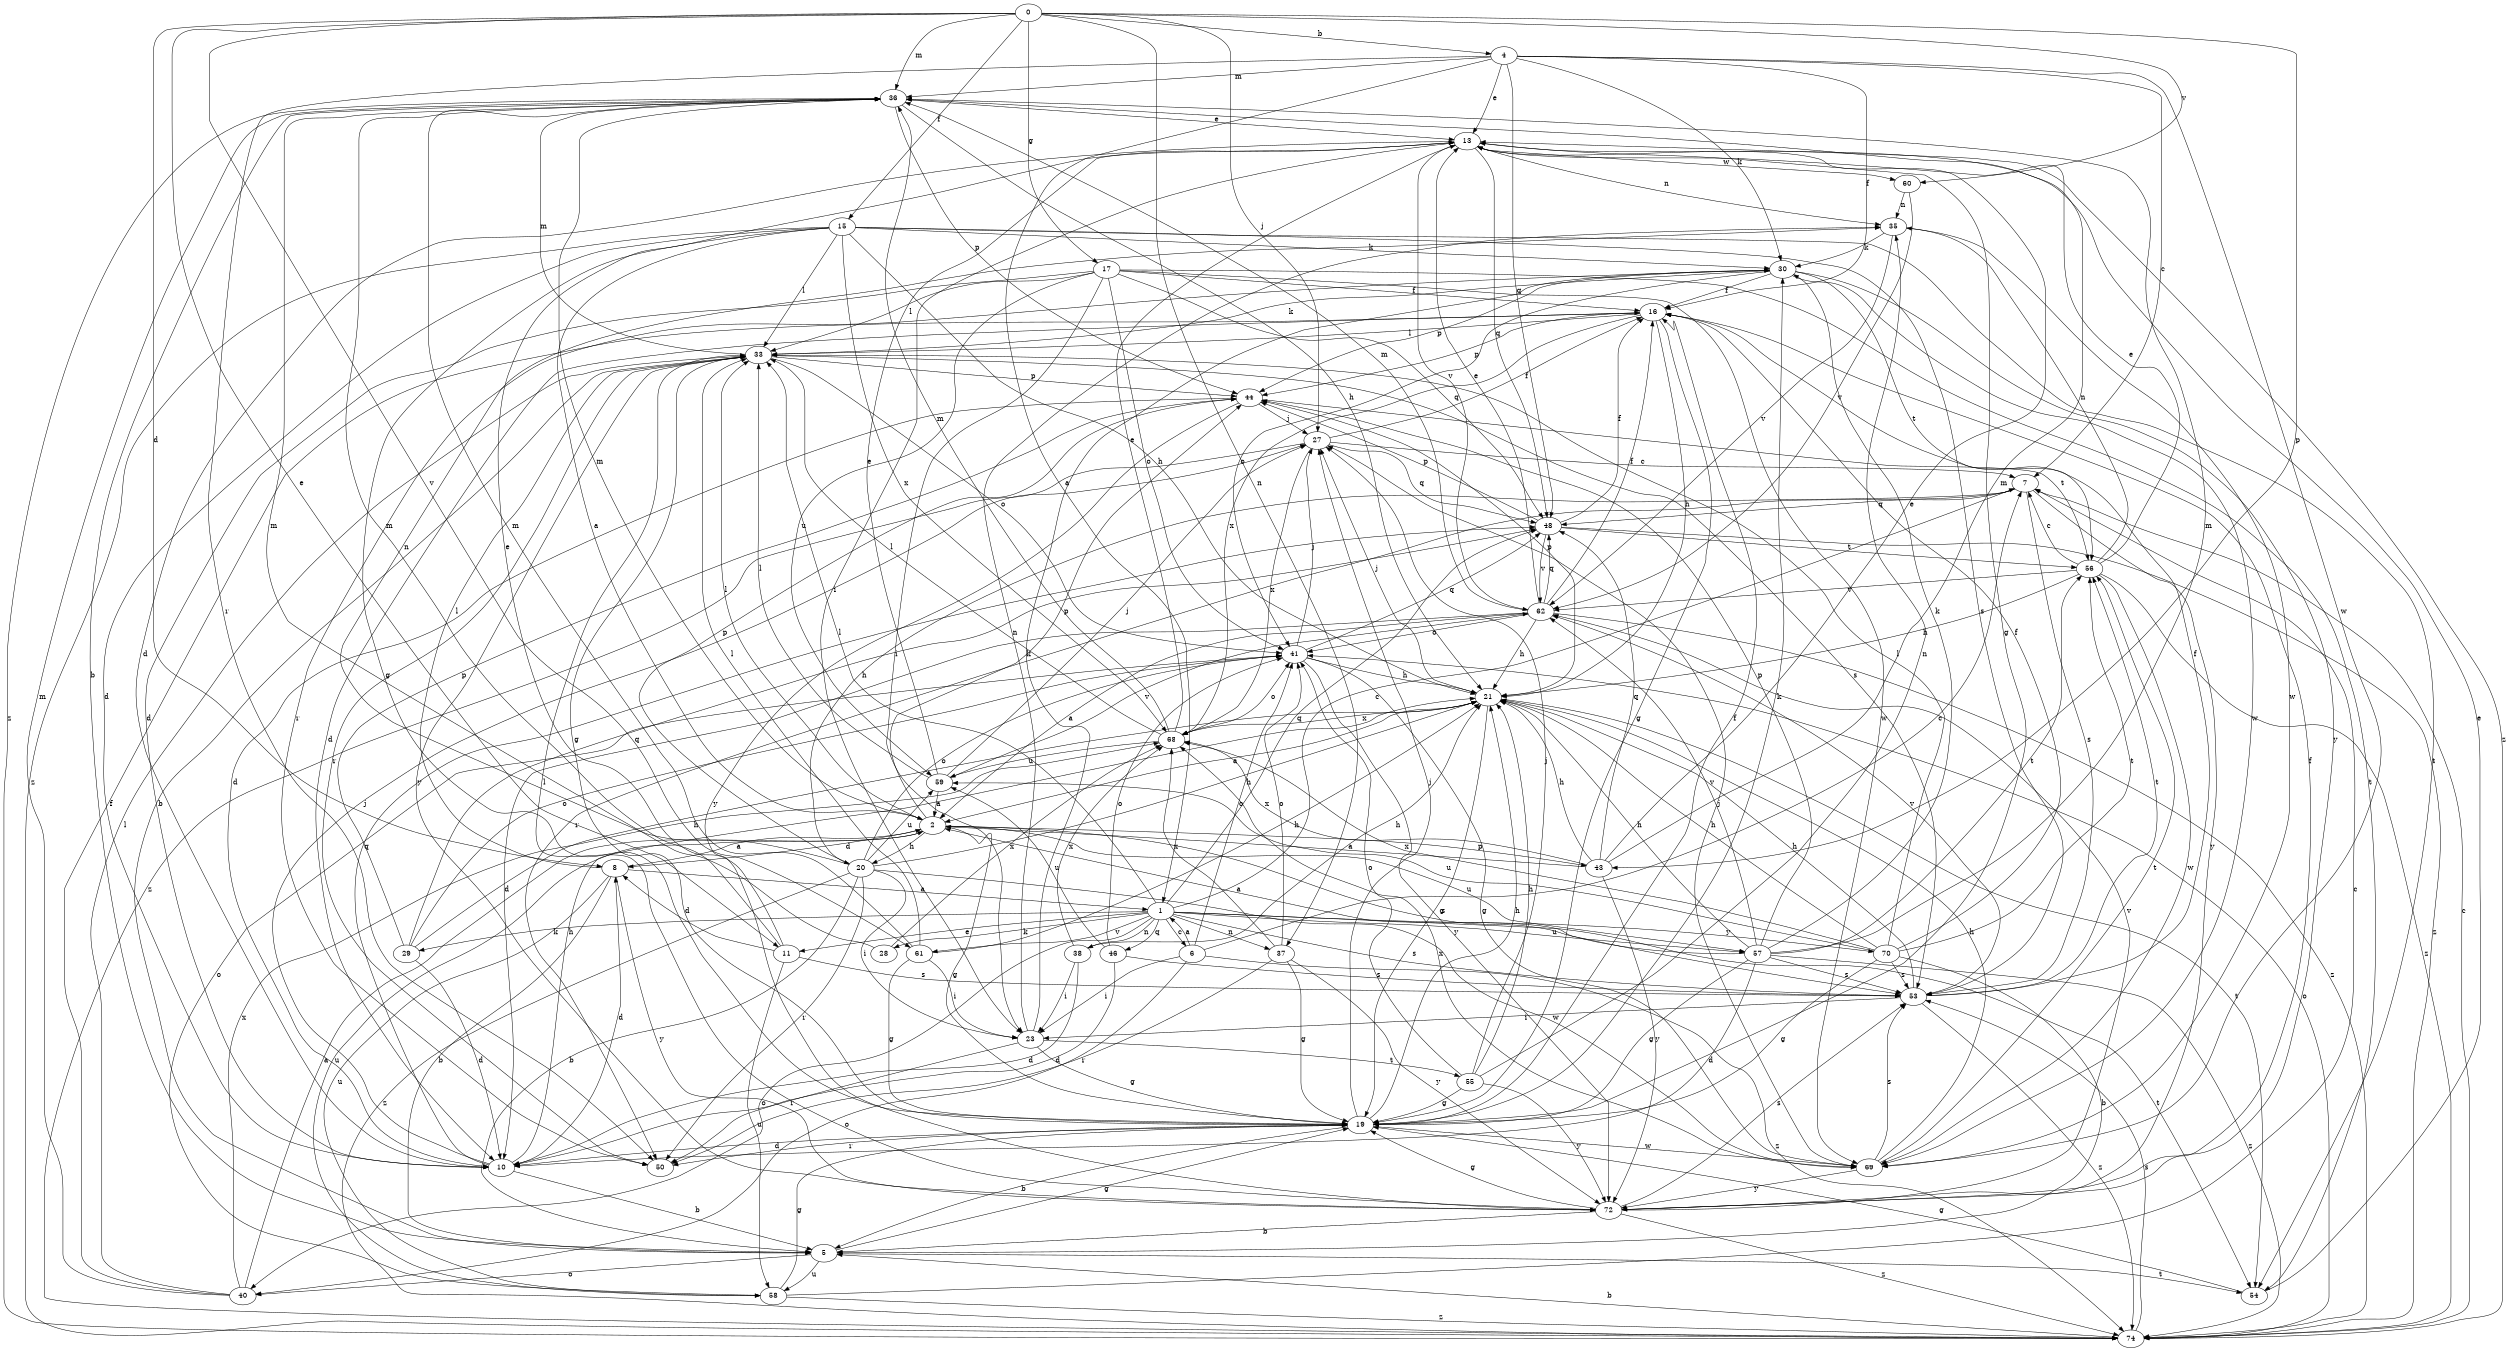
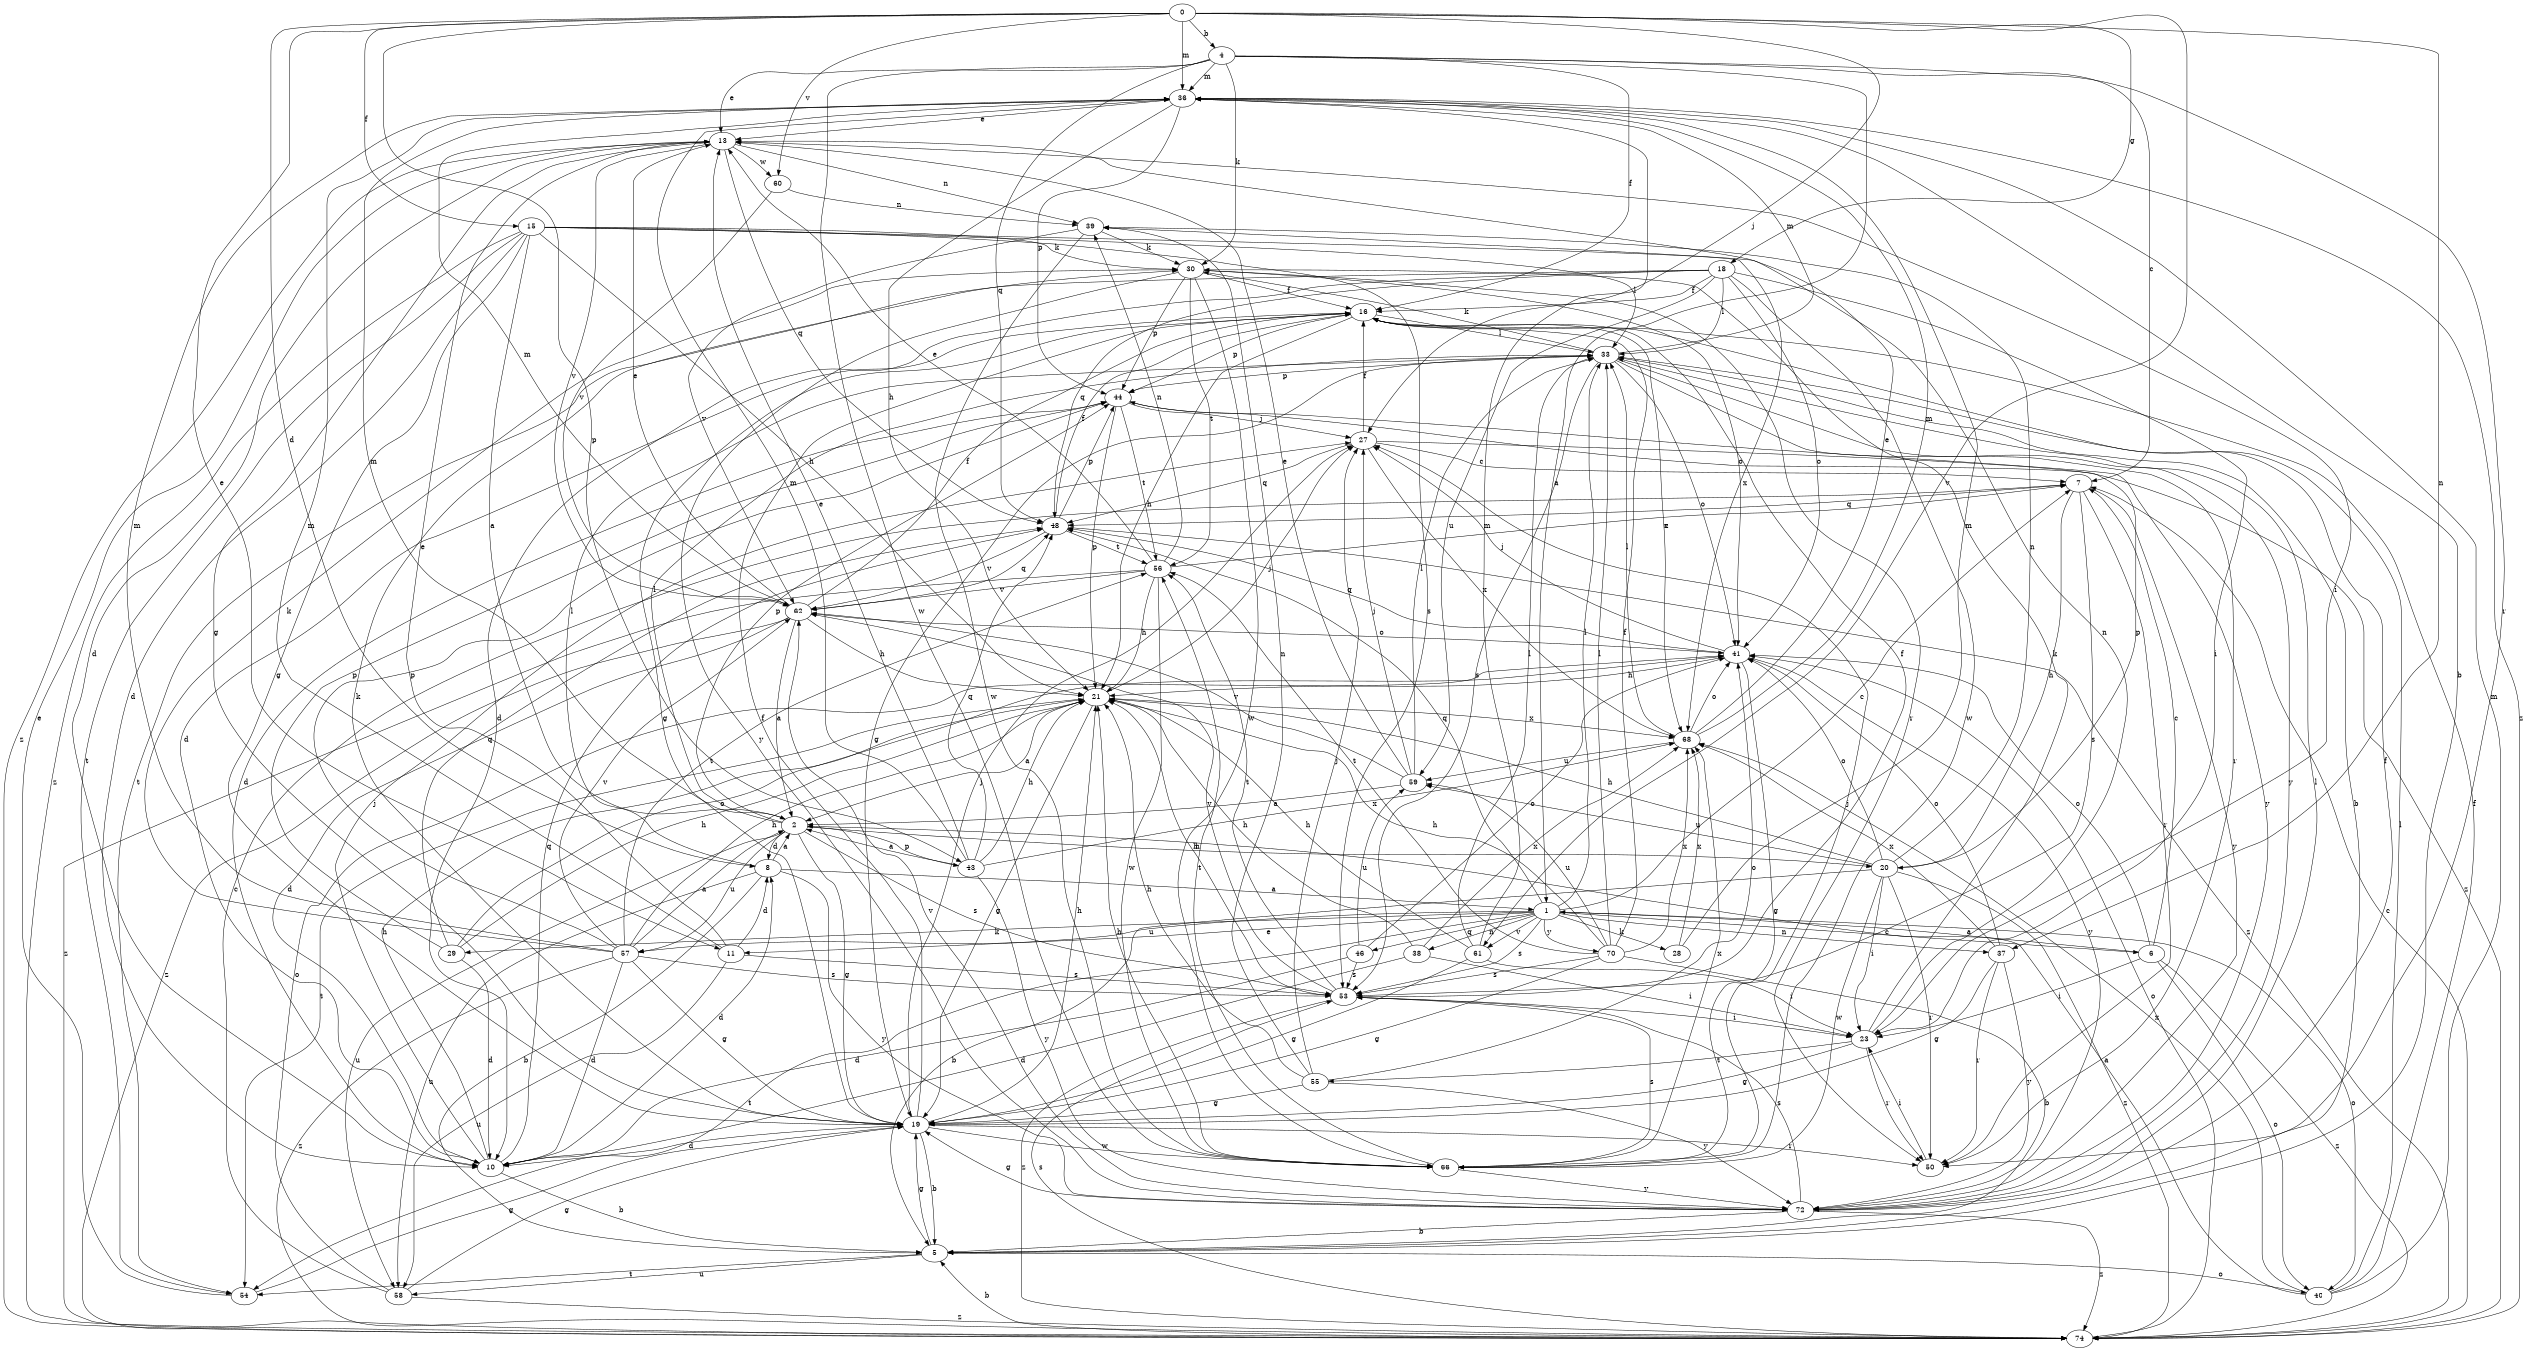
node "35": label "35" -> "39"
node "17": label "17" -> "18"
edge "21" -> "44": reversed
edge "74" -> "13": reversed
edge "50" -> "23": added, label "i"
node "69": label "69" -> "66"
